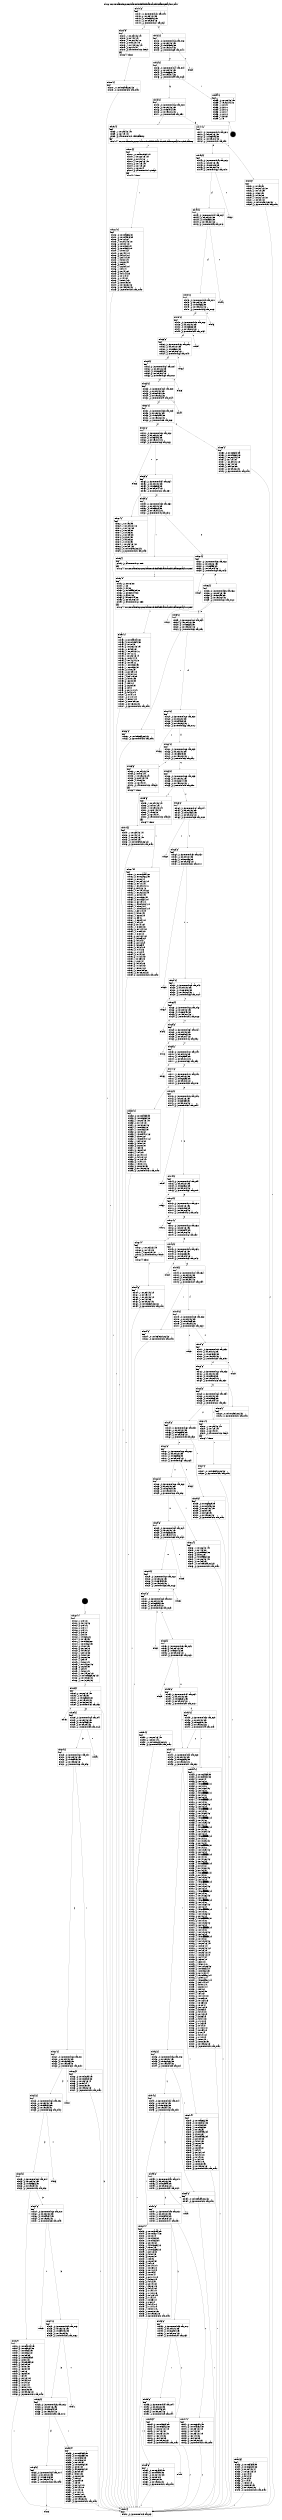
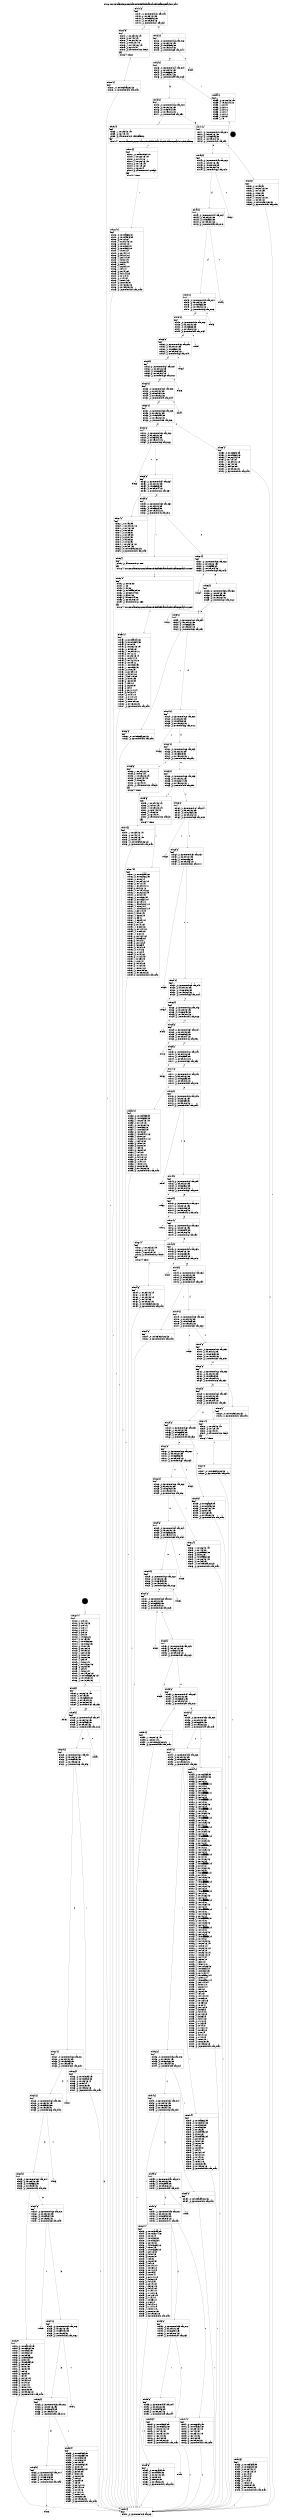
node "0x402c40": removed
edge "0x40190f [28]" -> "0x401947 [28]": now "0x40190f [28]" -> "0x4029b7 [28]"
